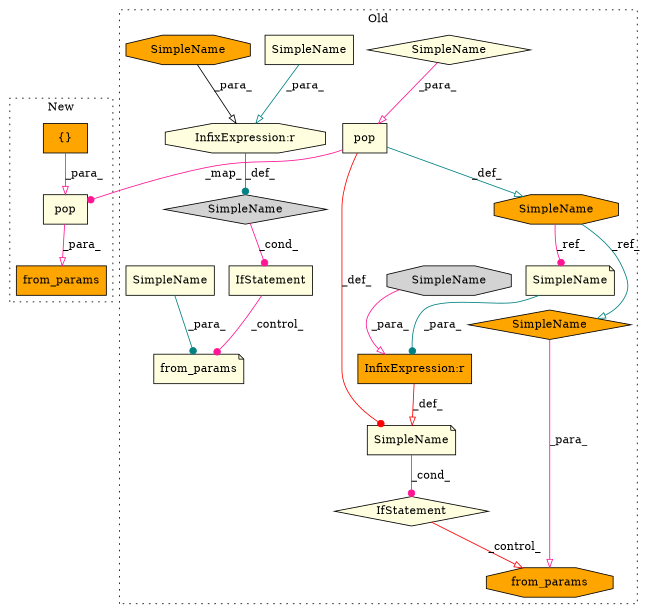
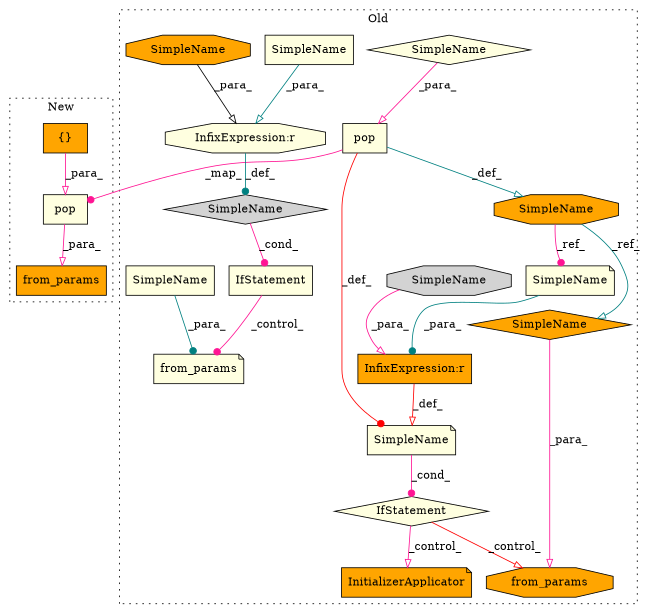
node "InitializerApplicator": added
